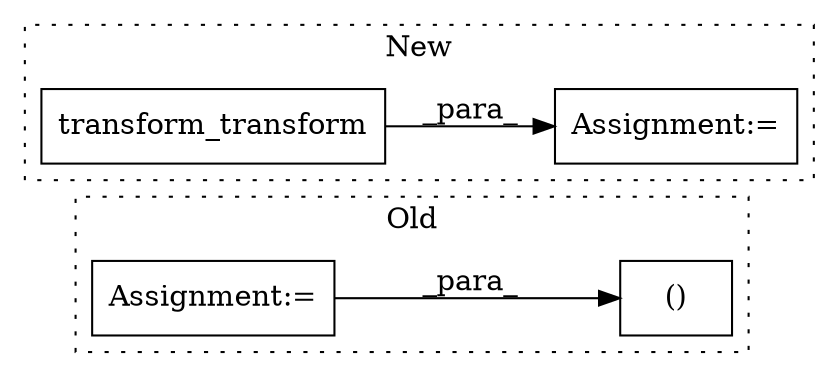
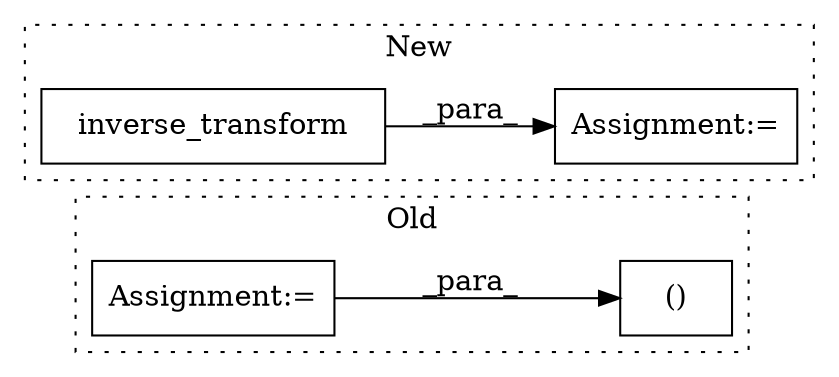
node "transform_transform": label "transform_transform" -> "inverse_transform"
